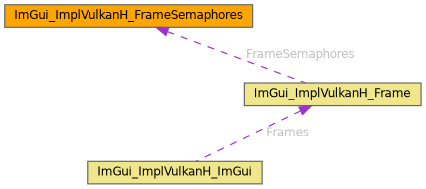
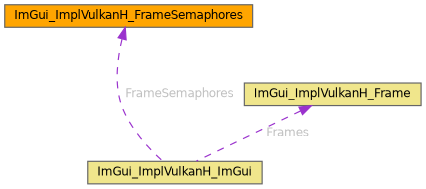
edge "ImGui_ImplVulkanH_Frame" -> "ImGui_ImplVulkanH_FrameSemaphores": now "ImGui_ImplVulkanH_ImGui" -> "ImGui_ImplVulkanH_FrameSemaphores"
